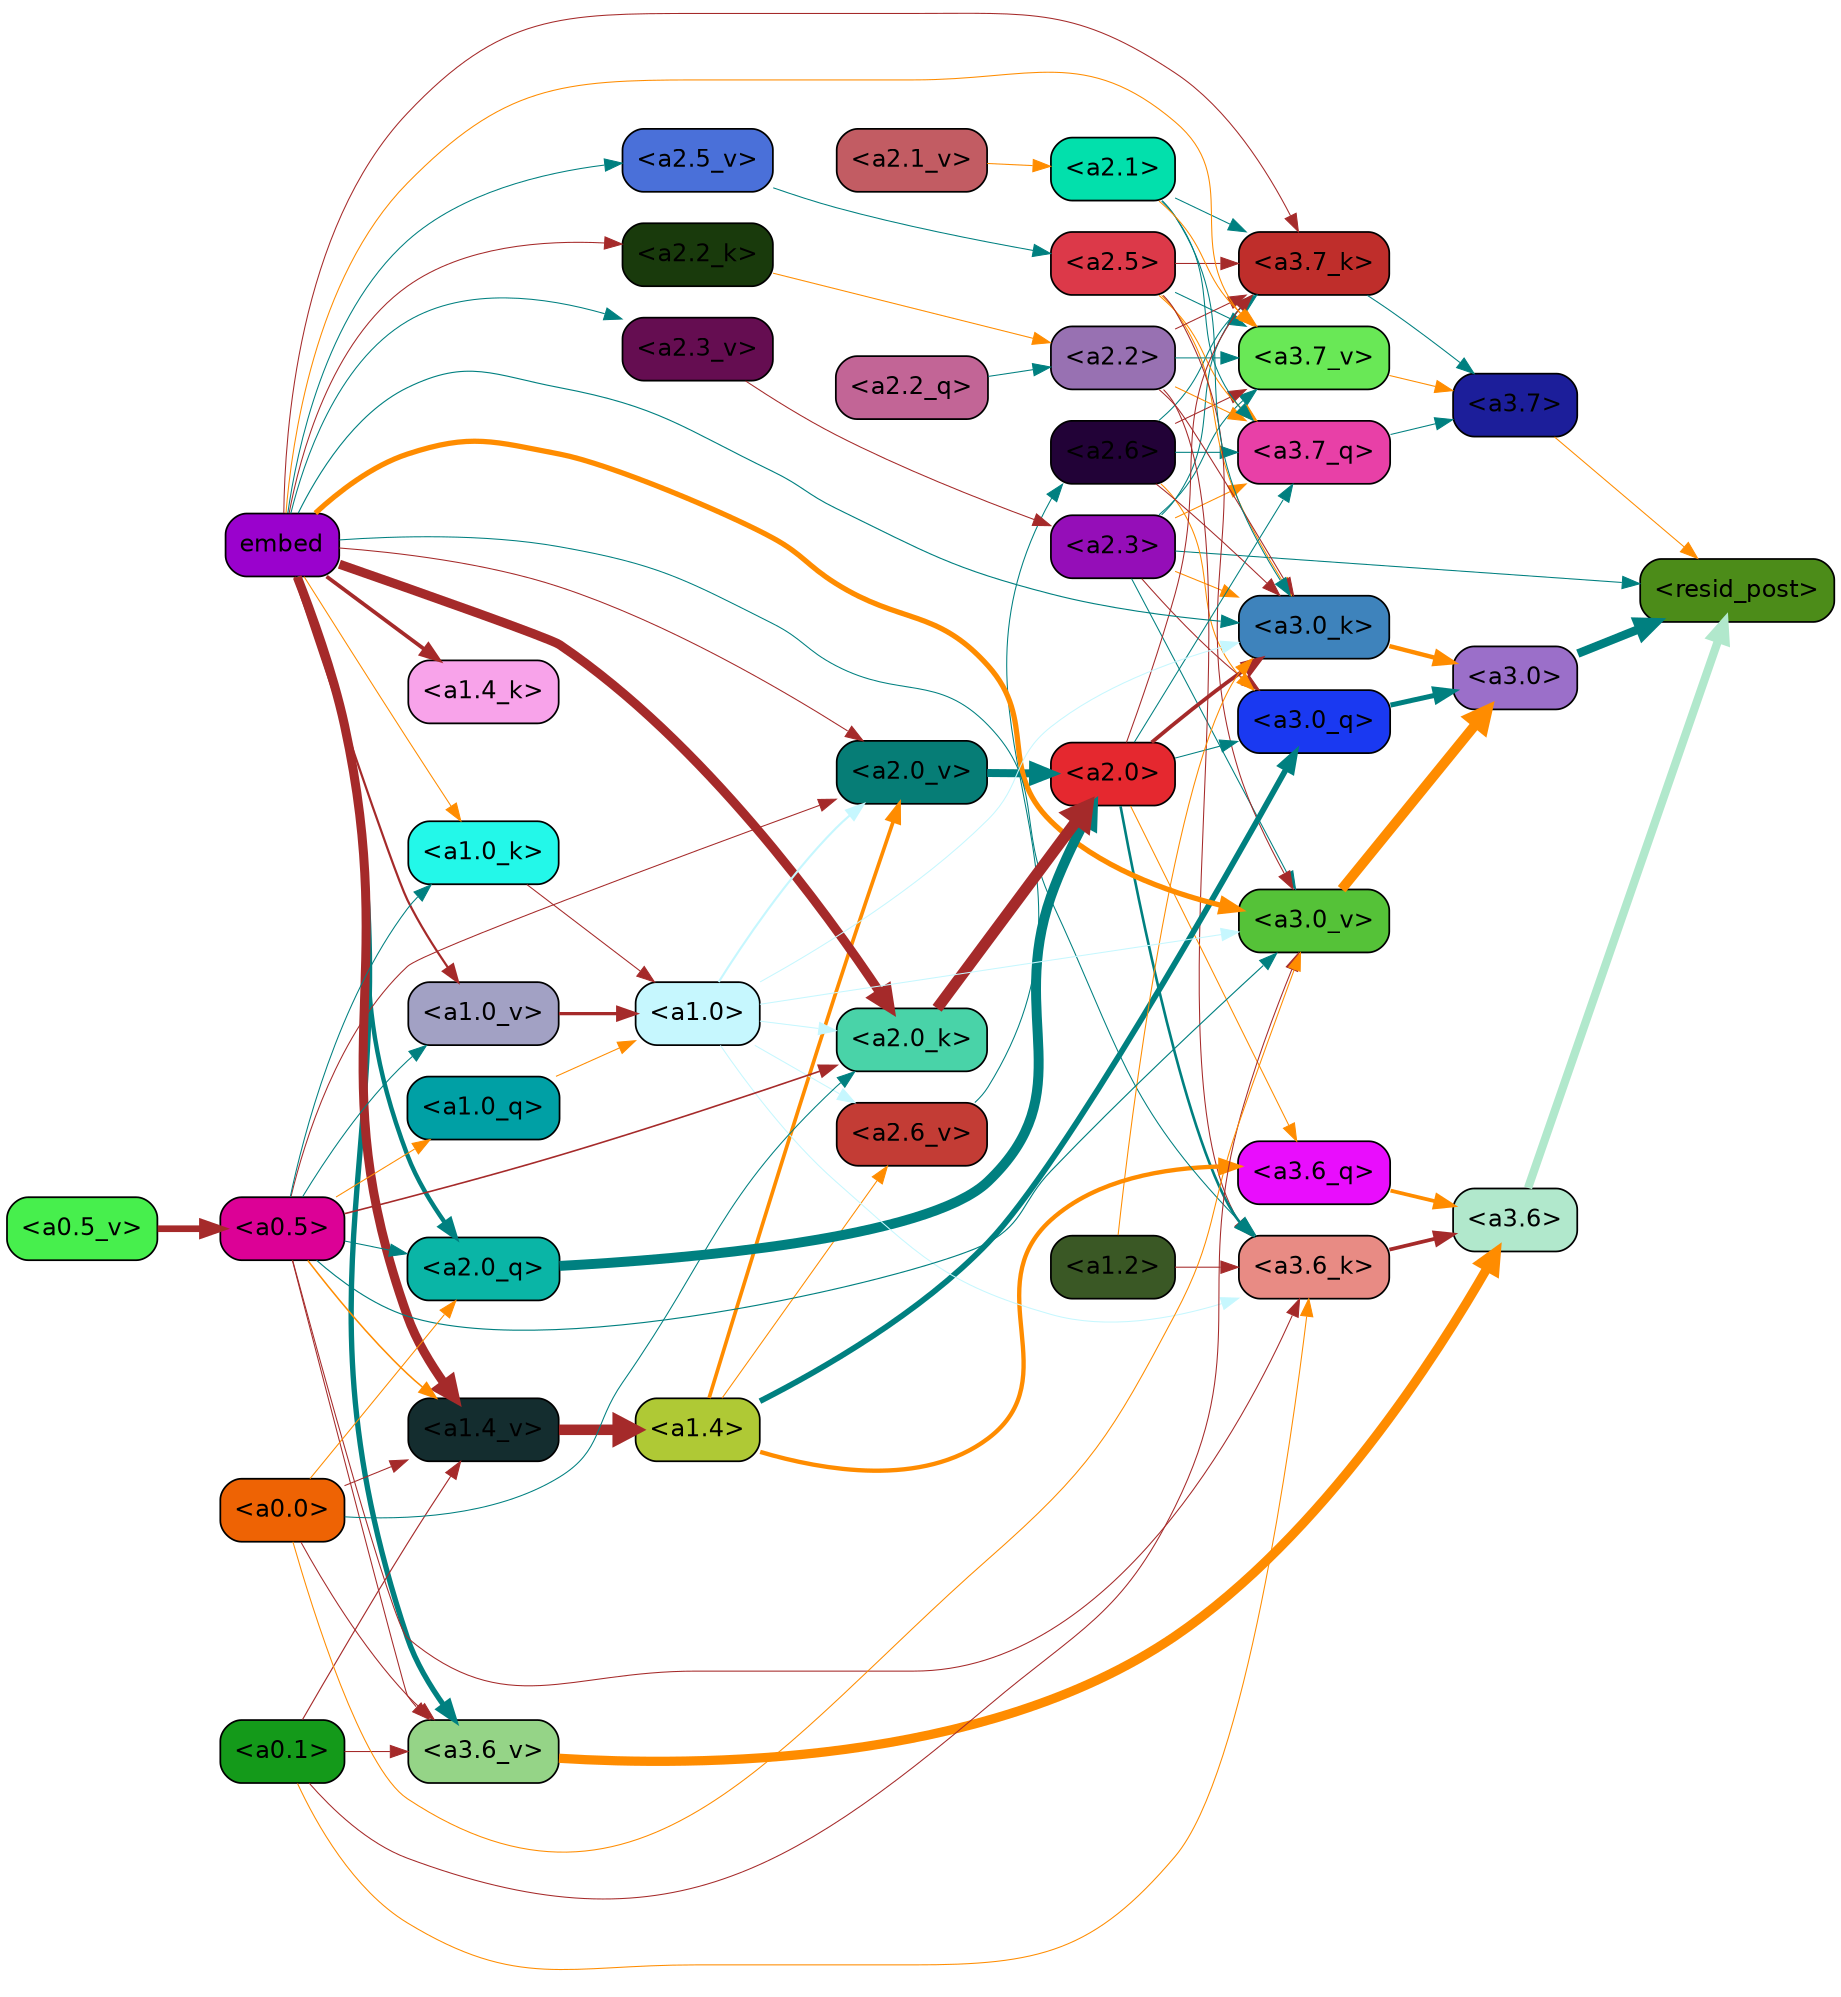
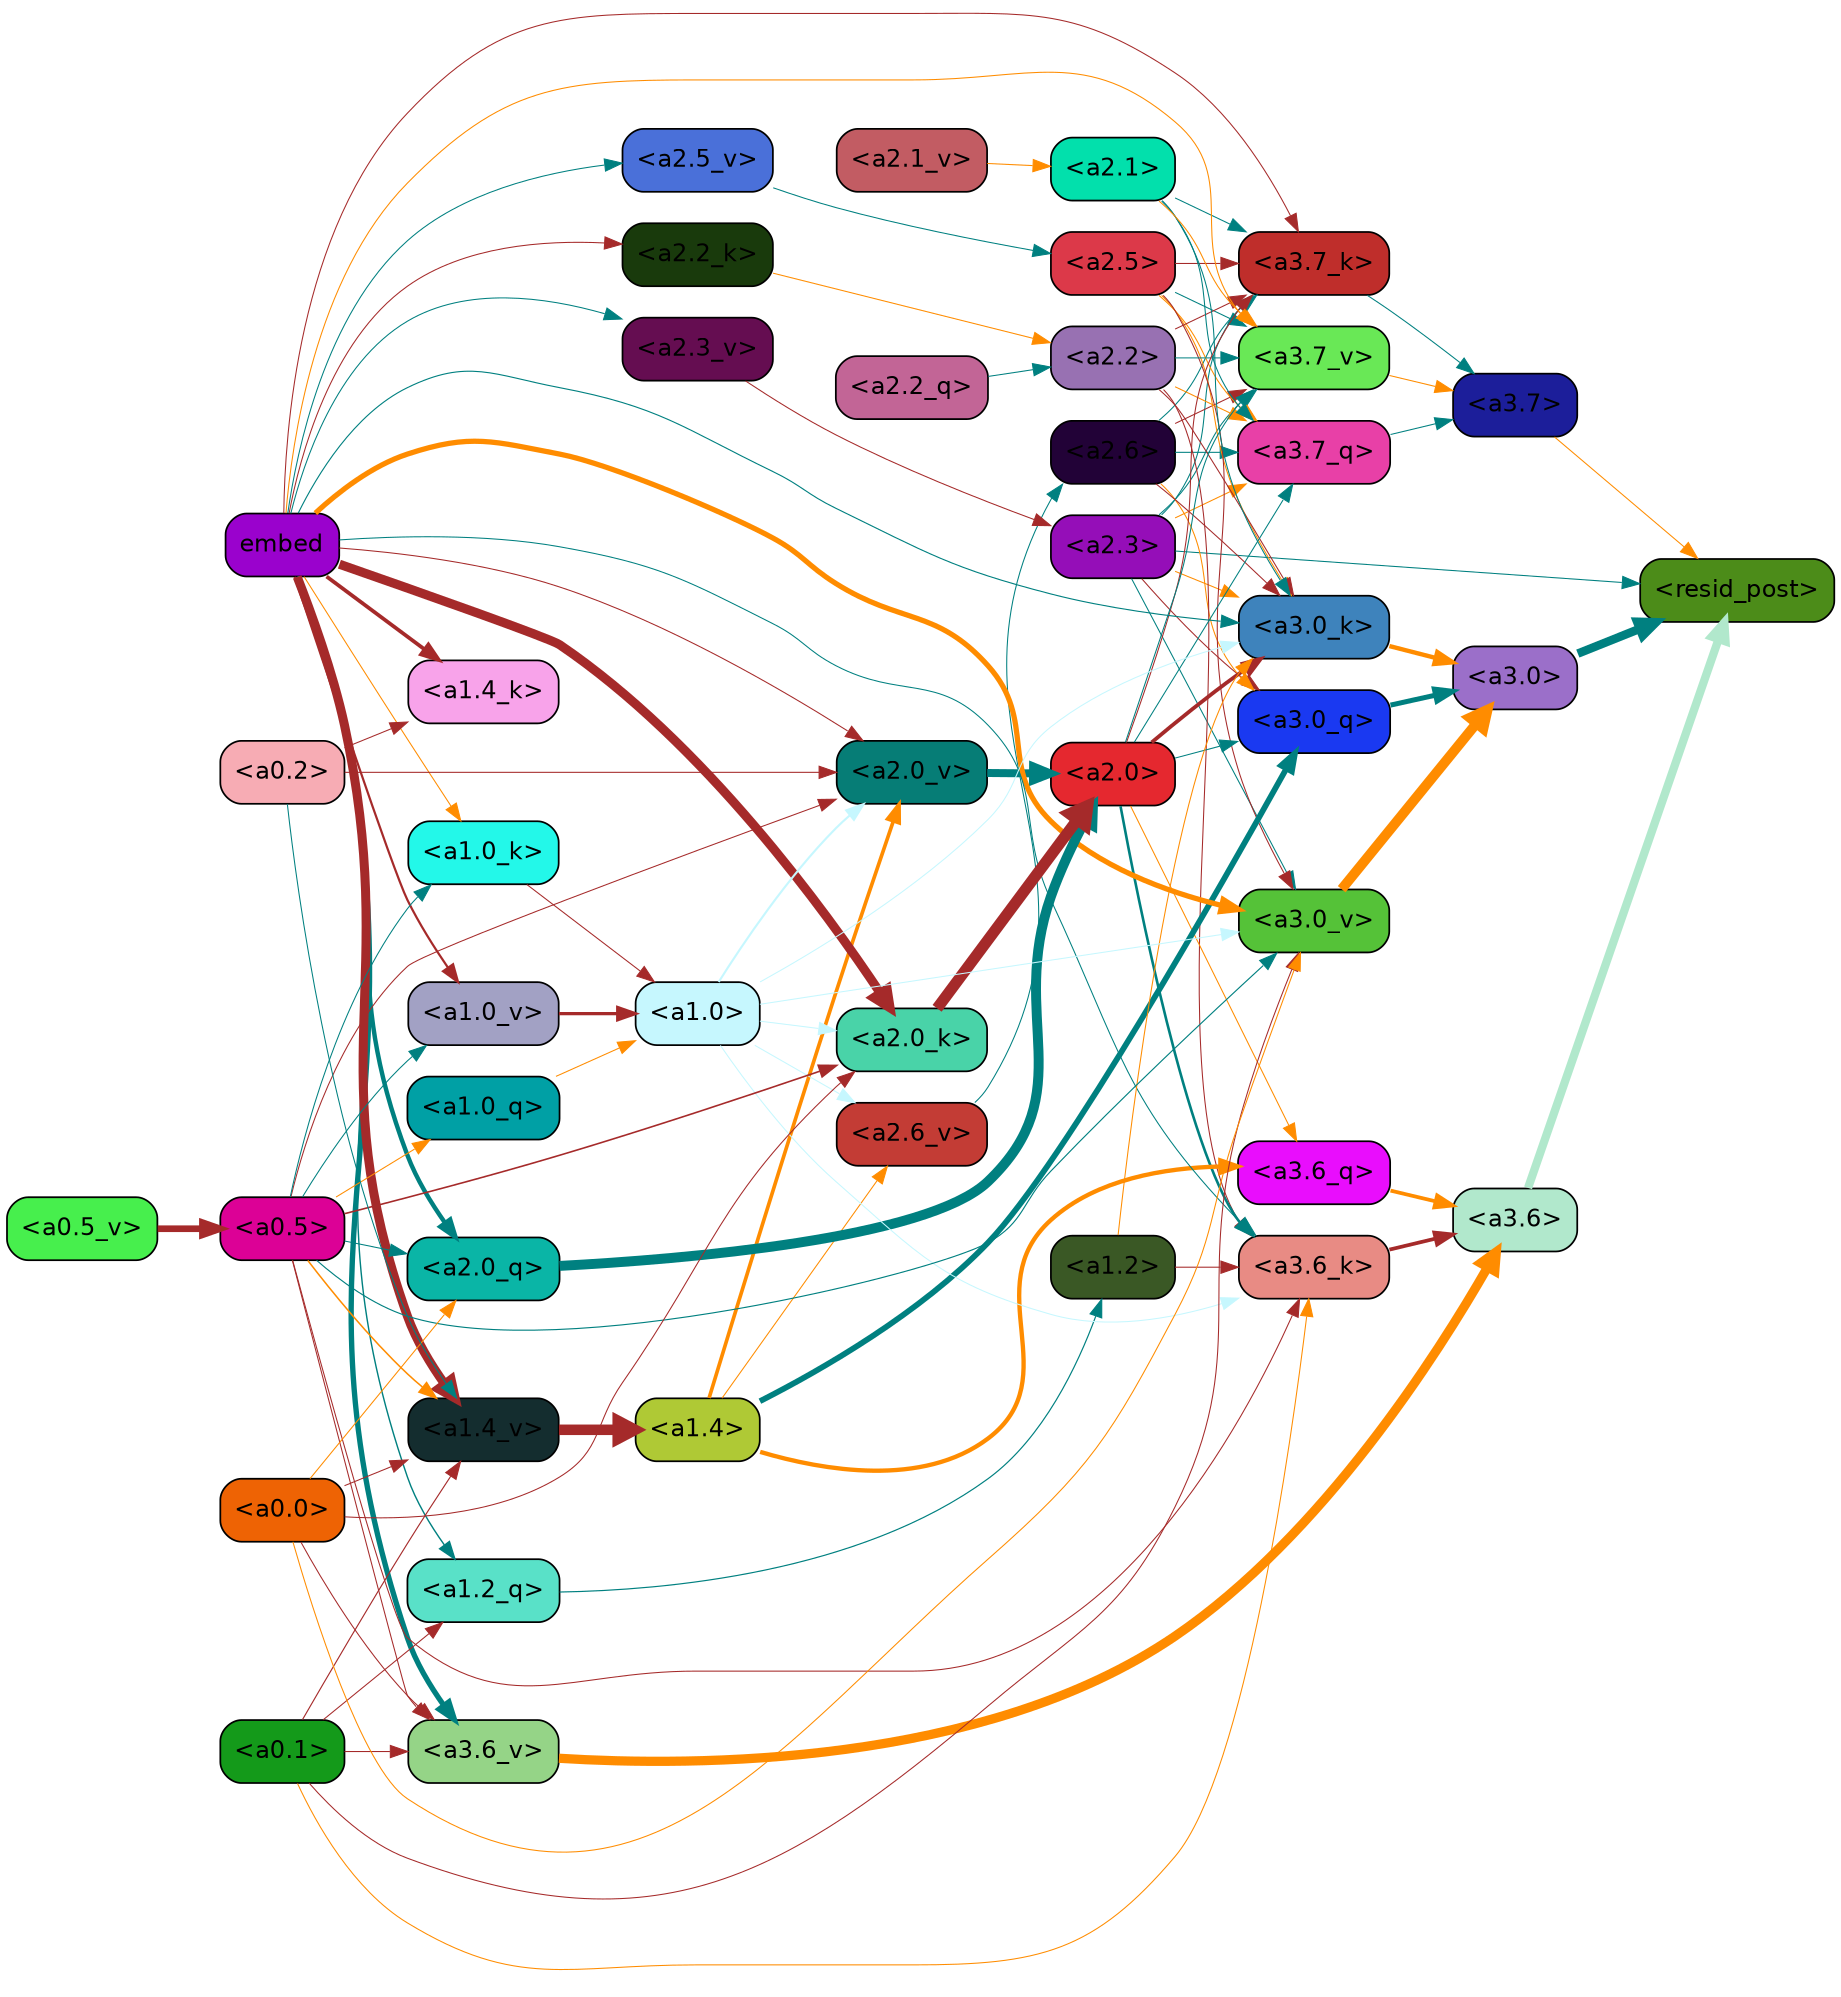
edge "<a2.0>" -> "<a3.7_v>": added
node "<a0.2>": added
edge "<a0.0>" -> "<a2.0_k>": color teal -> brown
node "<a1.2_q>": added
